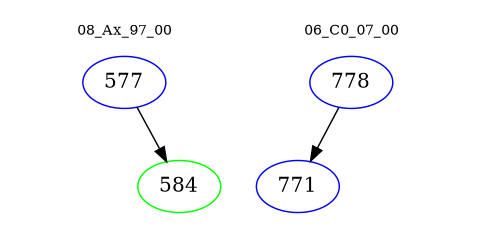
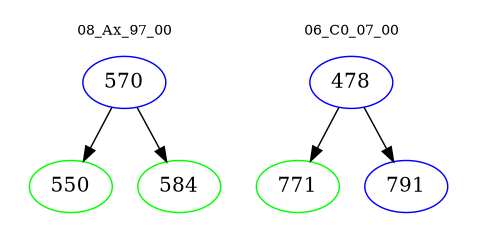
node "577": label "577" -> "570"
node "778": label "778" -> "478"
node "550": added
node "771": color blue -> green
node "791": added
